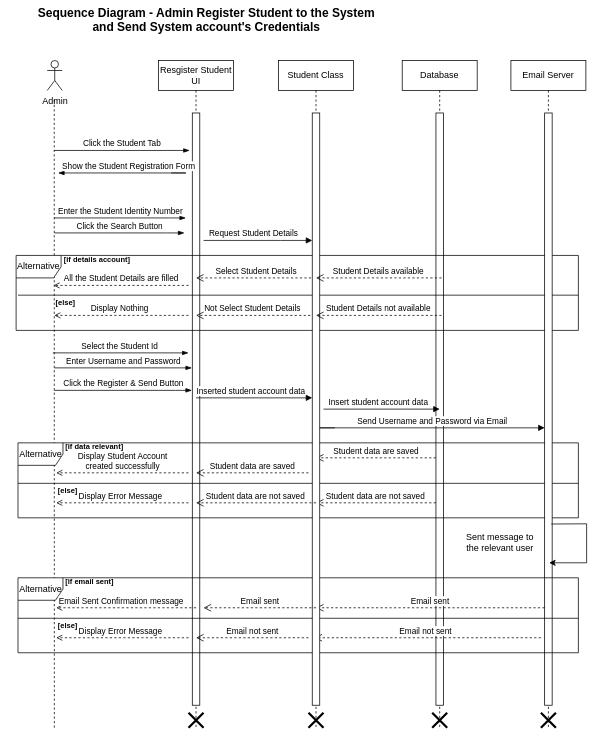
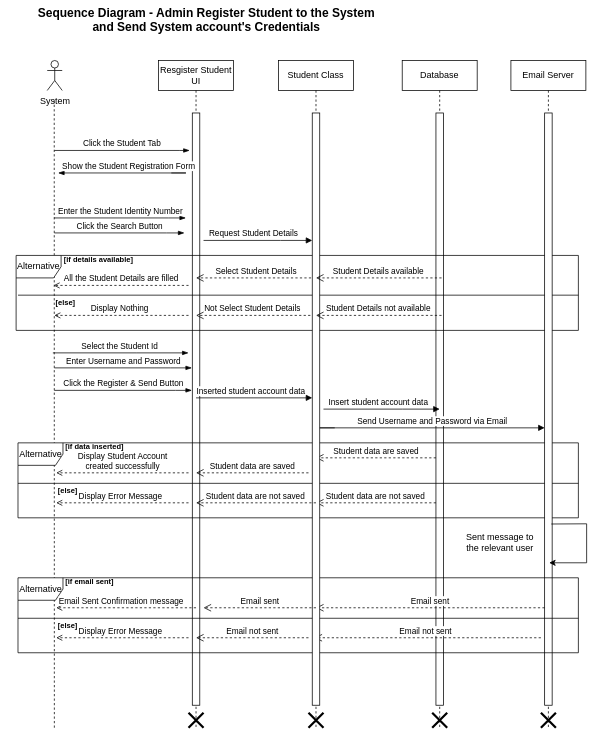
node "Admin": label "Admin" -> "System"
node "[if details account]": label "[if details account]" -> "[if details available]"
node "[if data relevant]": label "[if data relevant]" -> "[if data inserted]"
